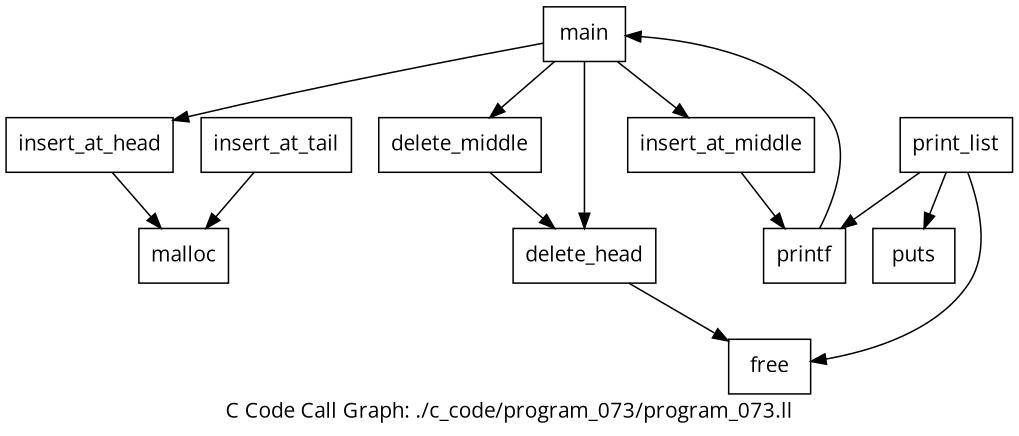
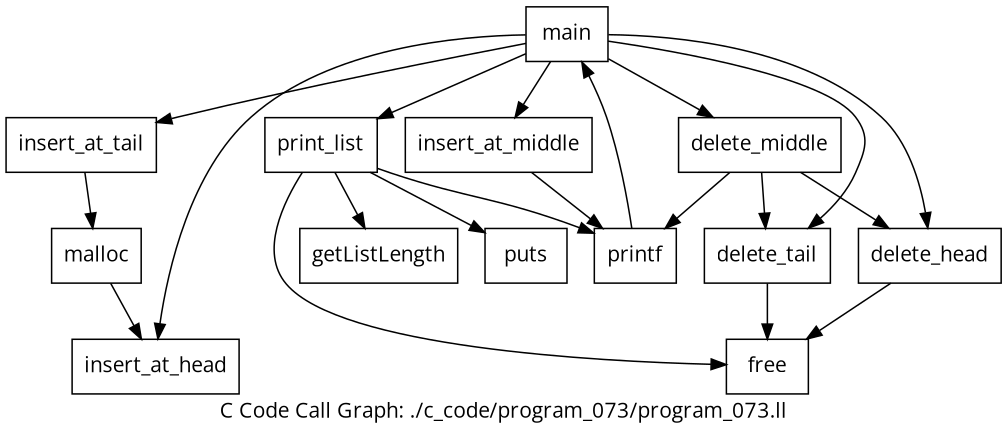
edge "main" -> "insert_at_tail": added
edge "main" -> "print_list": added
edge "insert_at_head" -> "malloc": reversed
edge "delete_middle" -> "printf": added
node "getListLength": added
node "delete_tail": added
